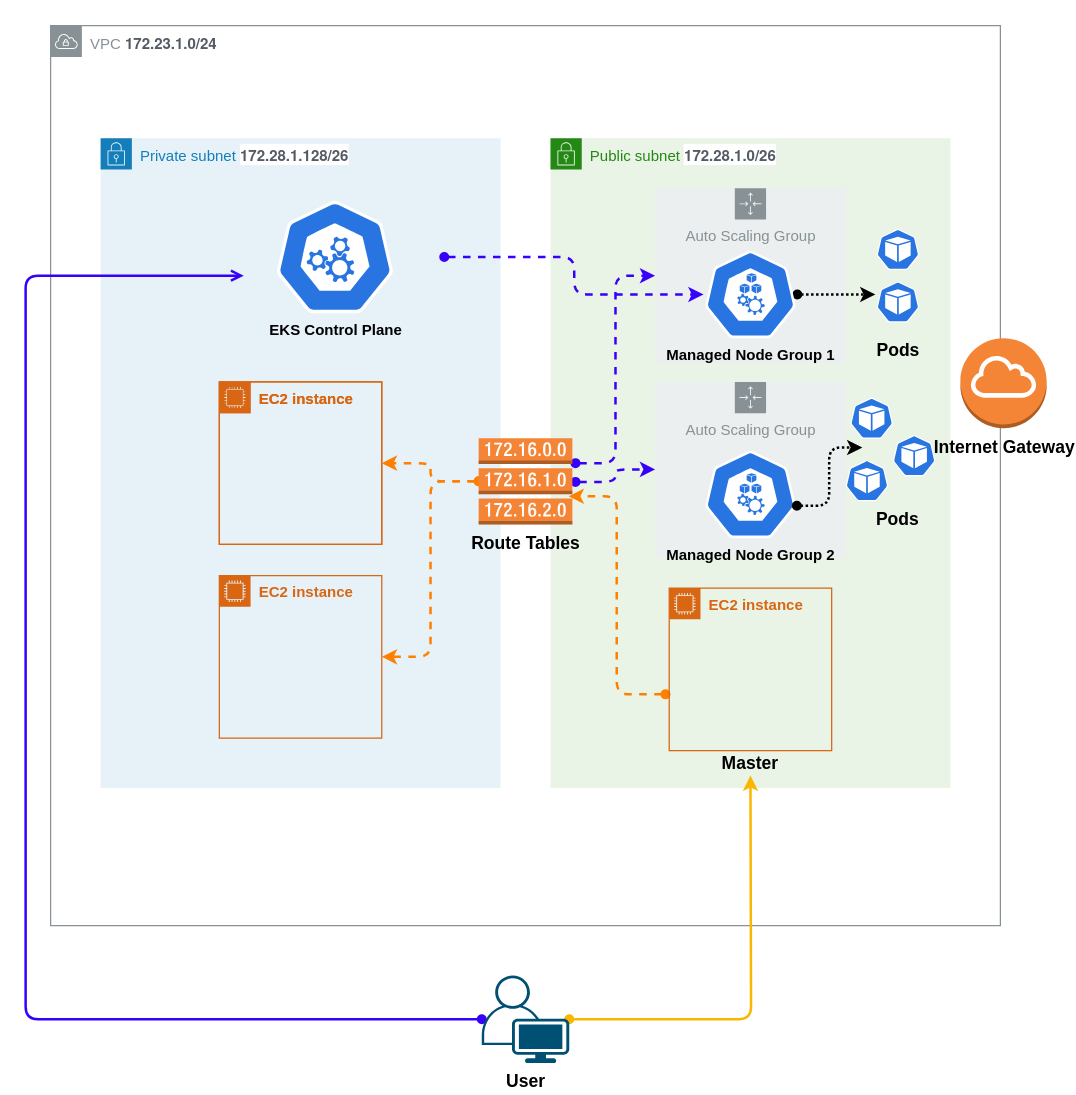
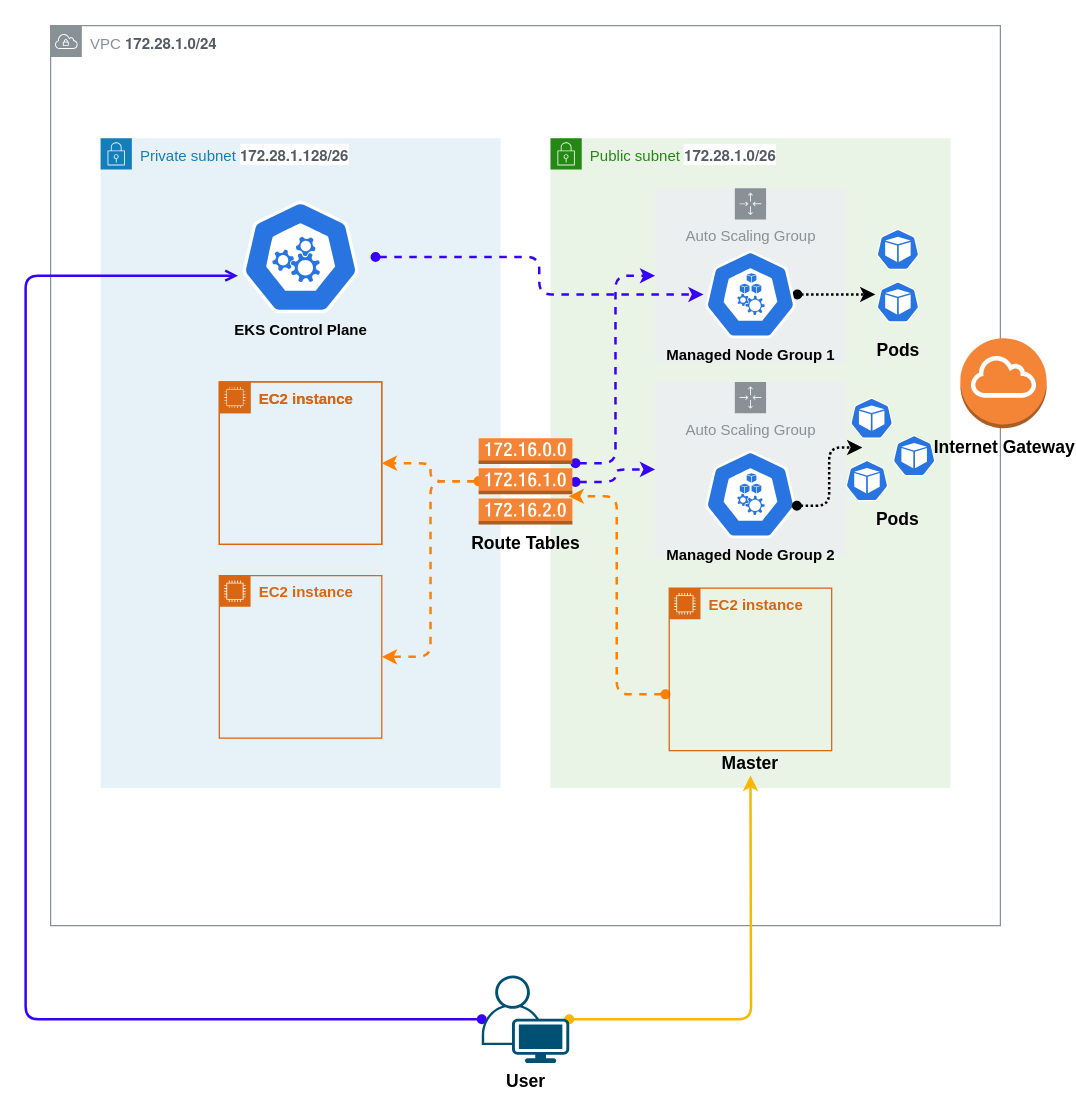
node "VPC 172.23.1.0/24": label "VPC 172.23.1.0/24" -> "VPC 172.28.1.0/24"
node "EKS Control Plane": size 219x113 -> 150x113
